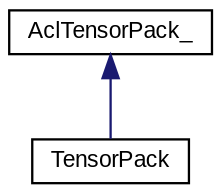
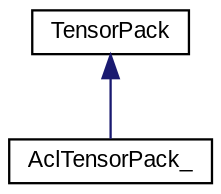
edge "TensorPack" -> "AclTensorPack_": reversed
